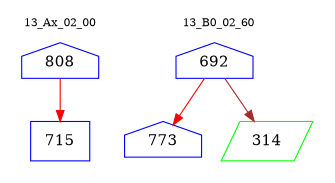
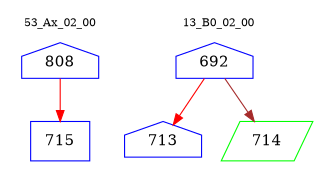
cluster "13_Ax_02_00": label "13_Ax_02_00" -> "53_Ax_02_00"
cluster "13_B0_02_60": label "13_B0_02_60" -> "13_B0_02_00"
node "773": label "773" -> "713"
node "314": label "314" -> "714"
